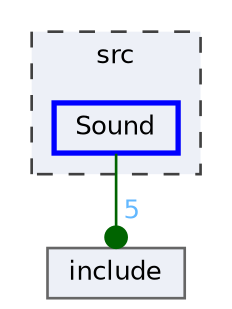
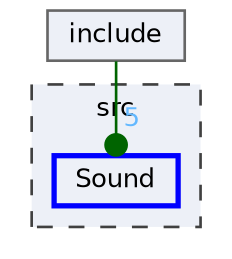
edge "Sound" -> "include": reversed
